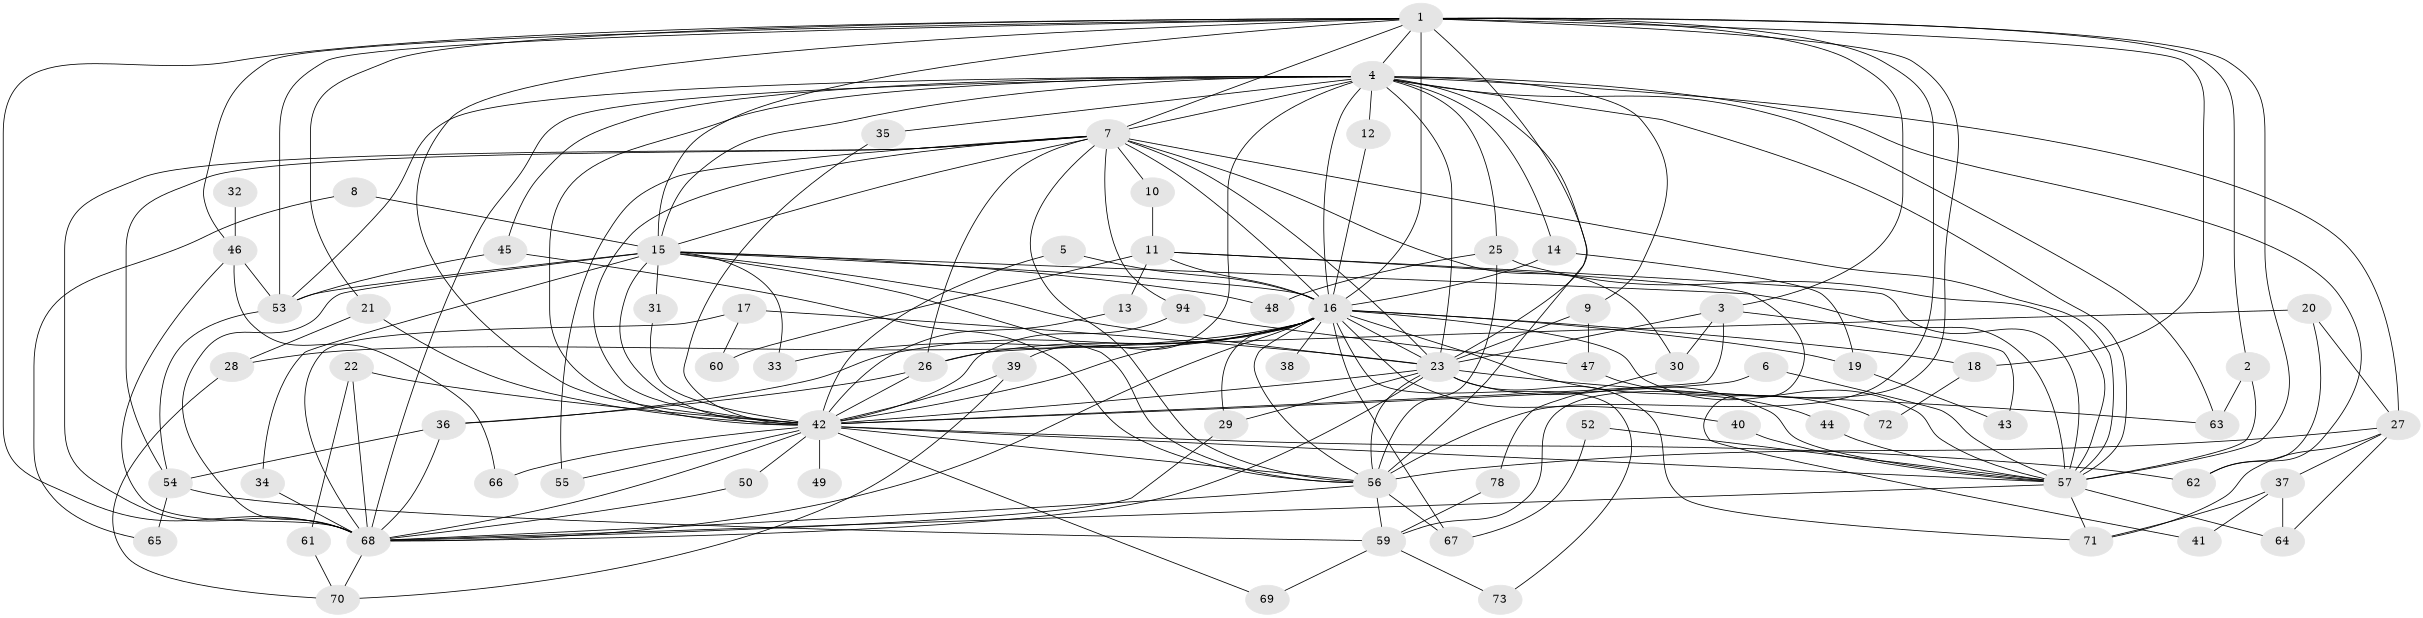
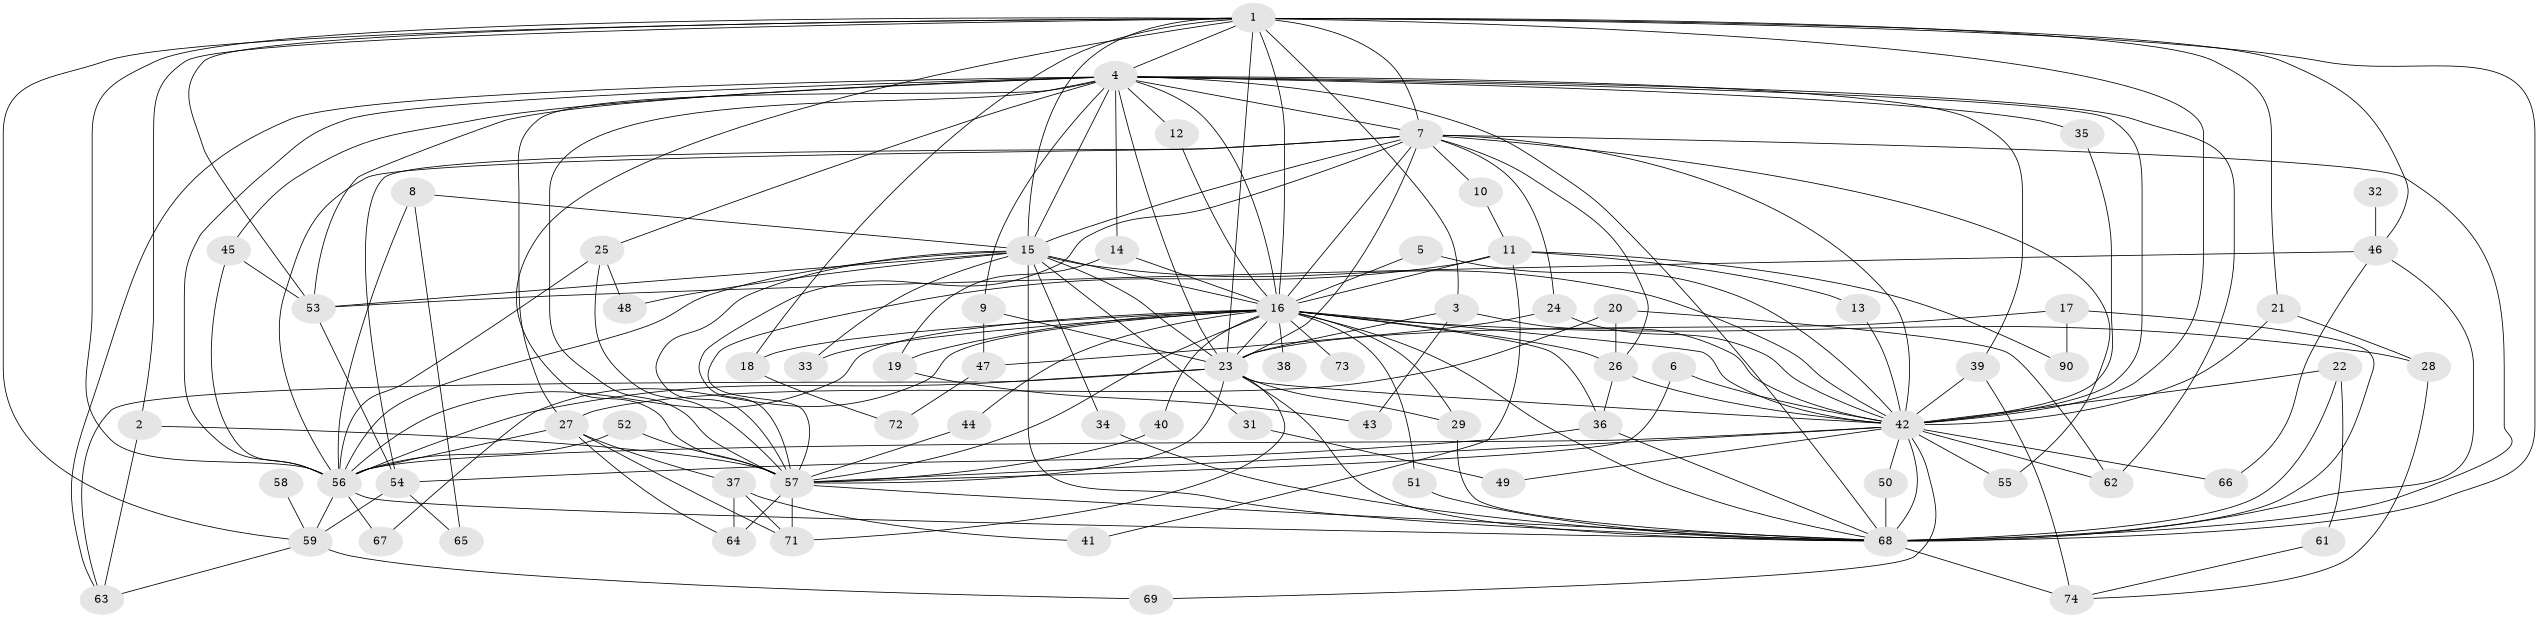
node "94": label "94" -> "24"
edge "8" -- "56": added
node "60": label "60" -> "90"
node "30": removed
edge "31" -- "42": now "31" -- "49"
node "51": added
node "78": label "78" -> "58"
edge "52" -- "67": now "52" -- "56"
edge "59" -- "73": now "59" -- "63"
node "70": label "70" -> "74"
